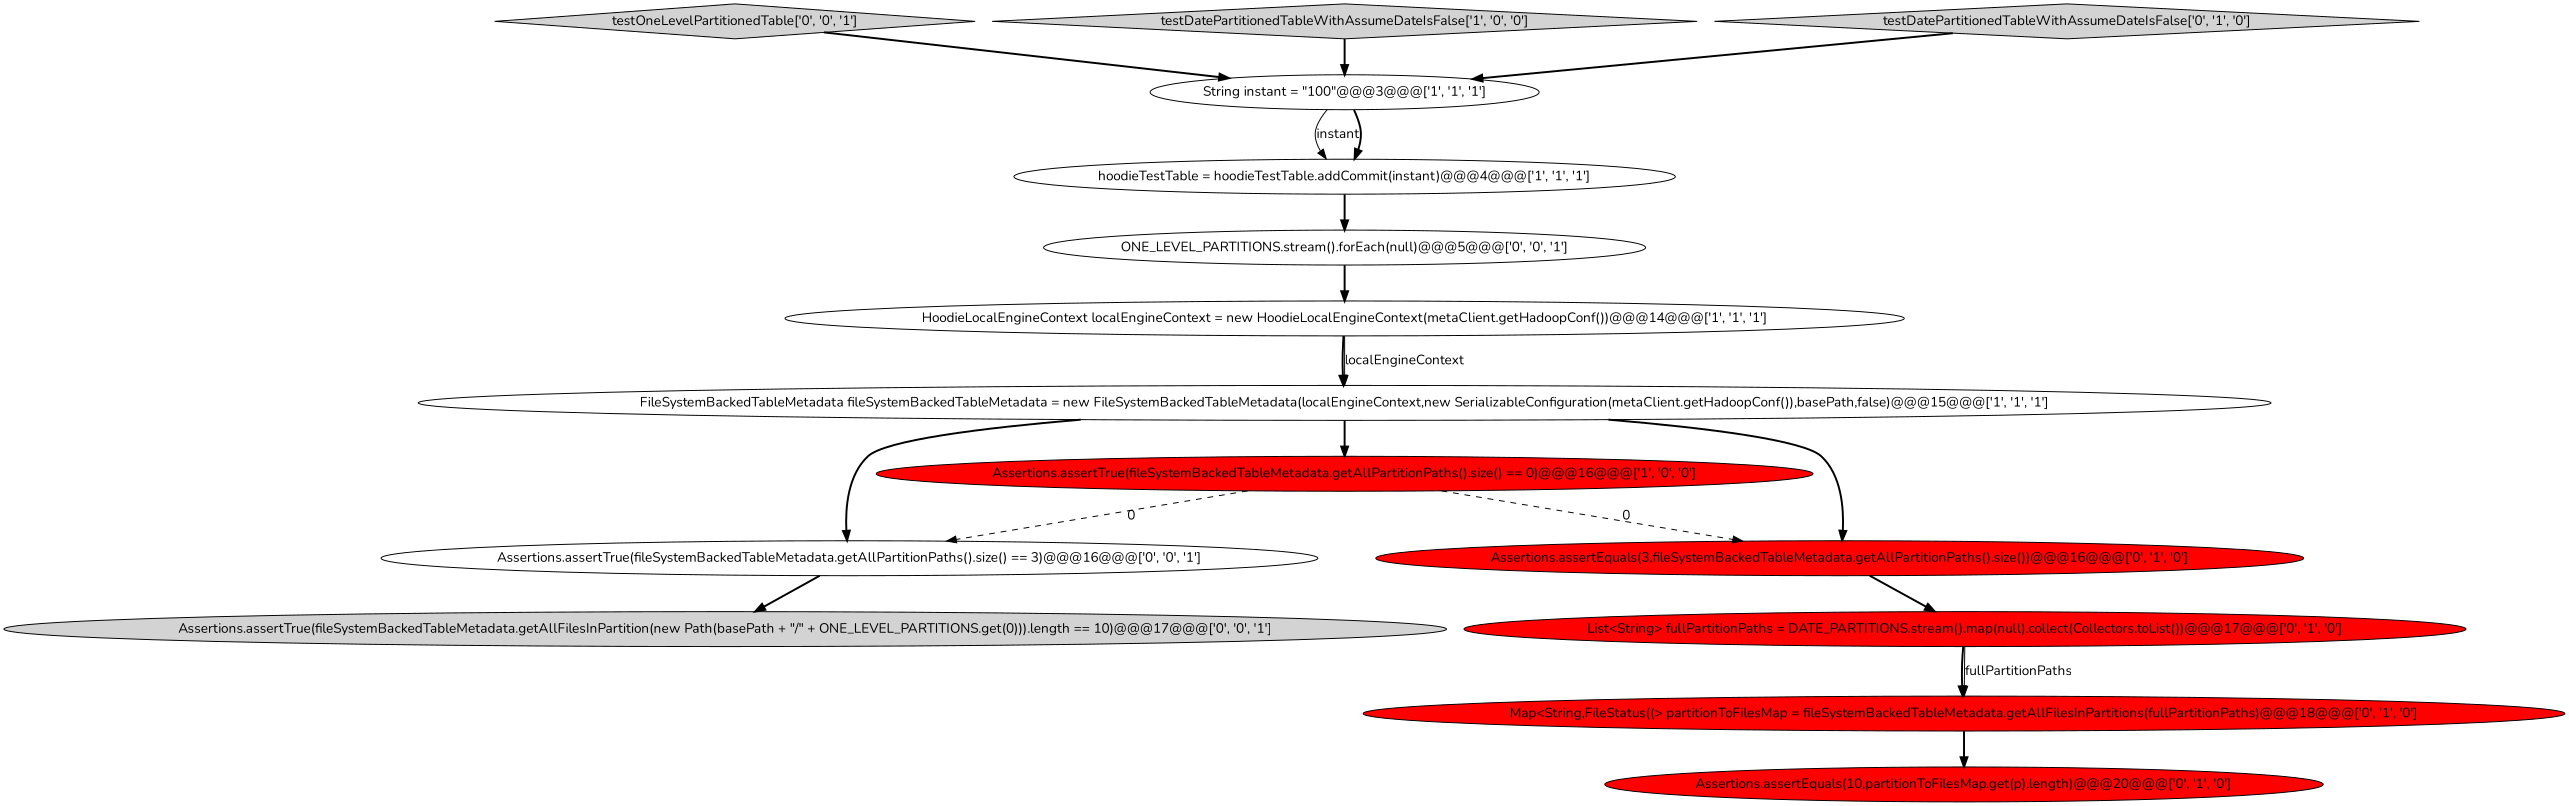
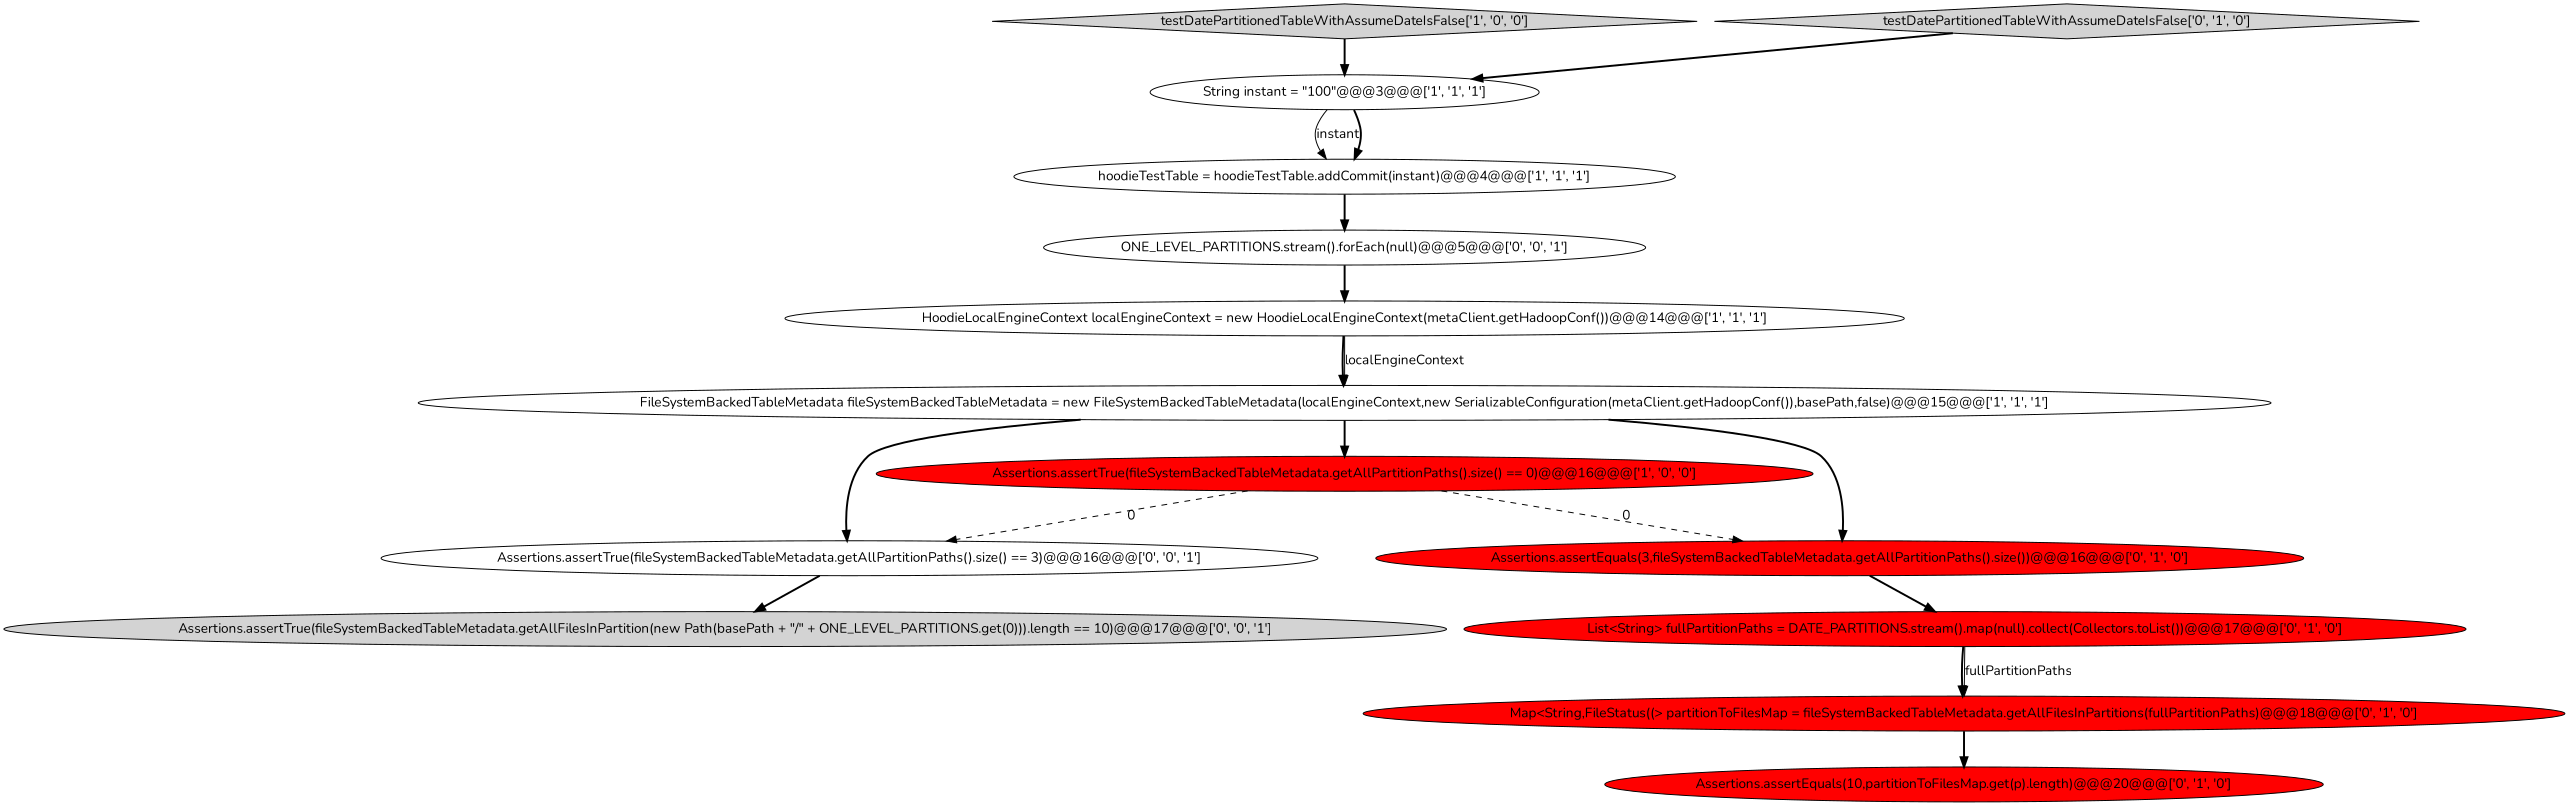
node "testOneLevelPartitionedTable['0', '0', '1']": removed
